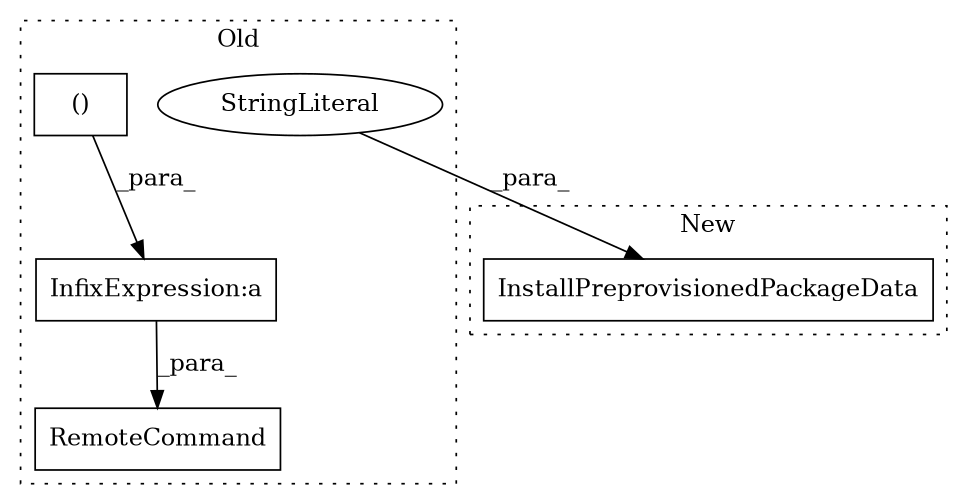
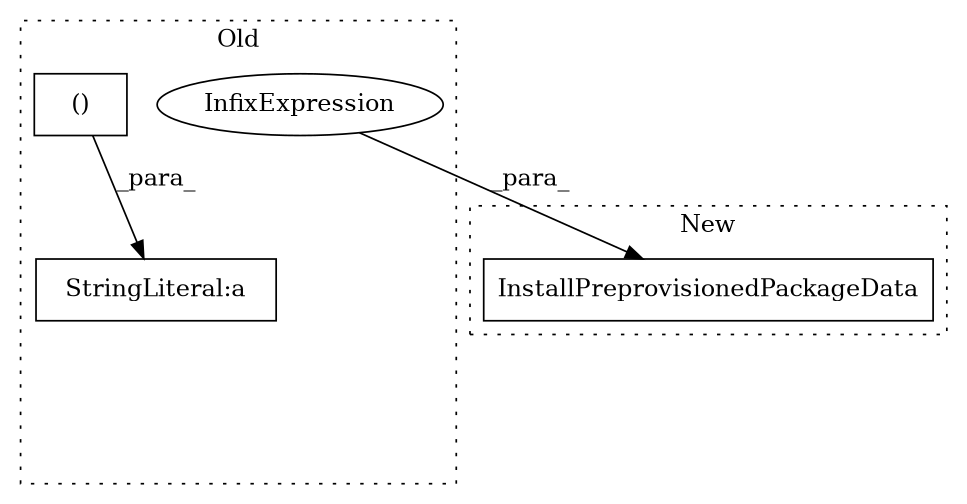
node "StringLiteral": label "StringLiteral" -> "InfixExpression"
node "InfixExpression:a": label "InfixExpression:a" -> "StringLiteral:a"
node "RemoteCommand": removed
